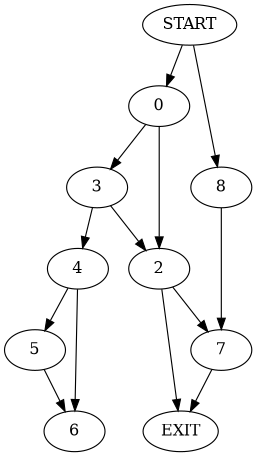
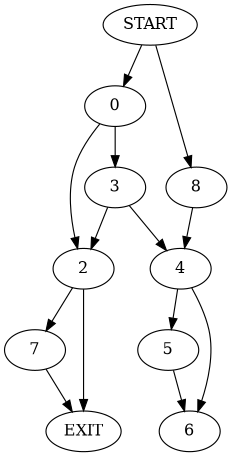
edge "8" -> "7": now "8" -> "4"
